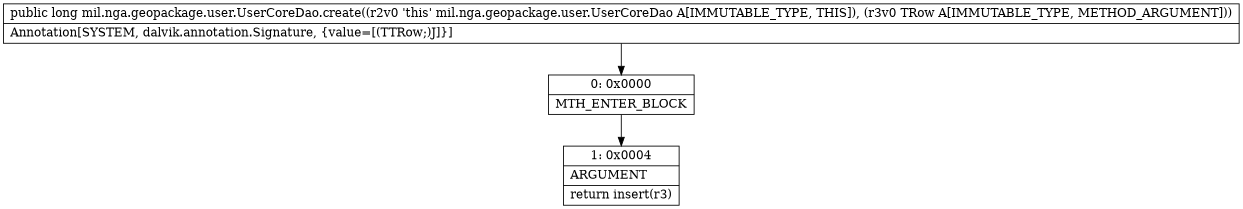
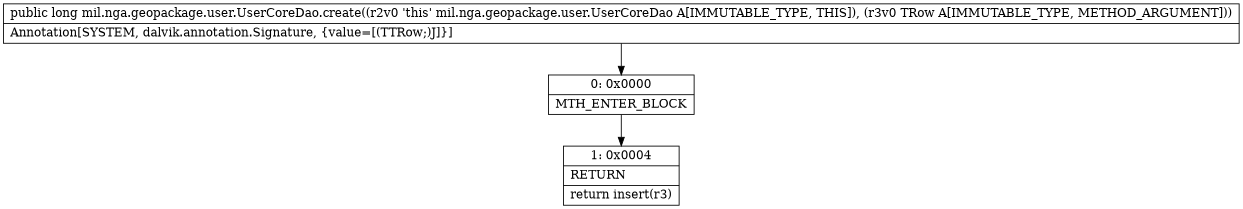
node "1: 0x0004": text "ARGUMENT" -> "RETURN"
